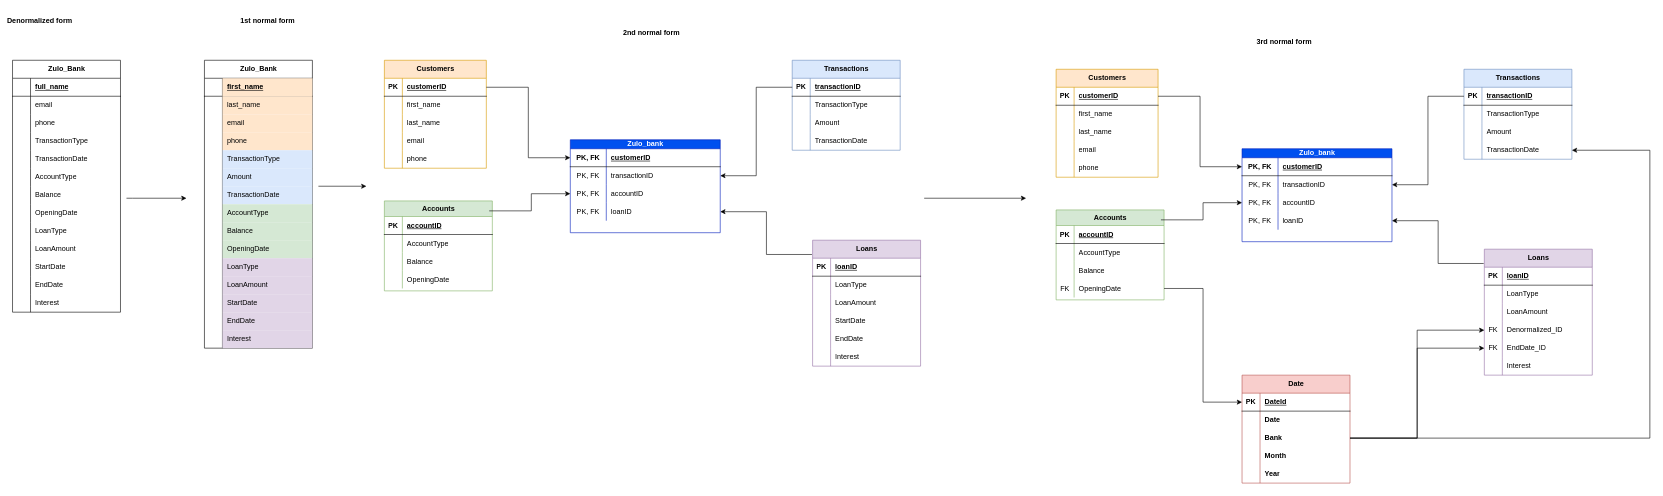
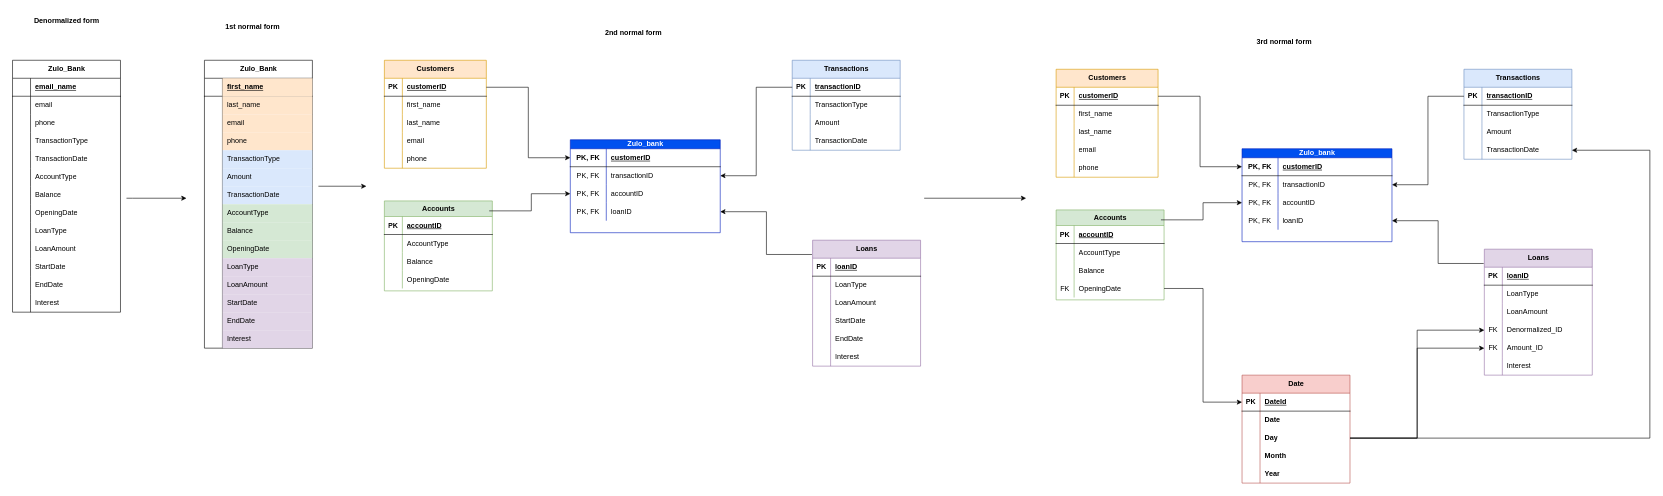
node "Denormalized form": moved (39, 21) -> (66, 21)
node "1st normal form": moved (267, 21) -> (252, 27)
node "2nd normal form": moved (651, 33) -> (633, 33)
node "full_name": label "full_name" -> "email_name"
node "EndDate_ID": label "EndDate_ID" -> "Amount_ID"
node "Bank": label "Bank" -> "Day"
